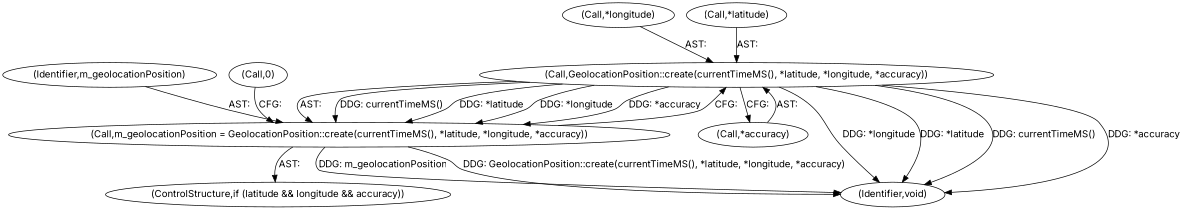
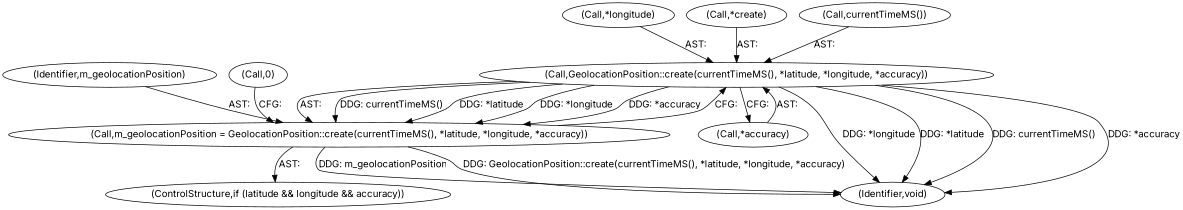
node "(Call,*latitude)": label "(Call,*latitude)" -> "(Call,*create)"
node "(Call,currentTimeMS())": added
